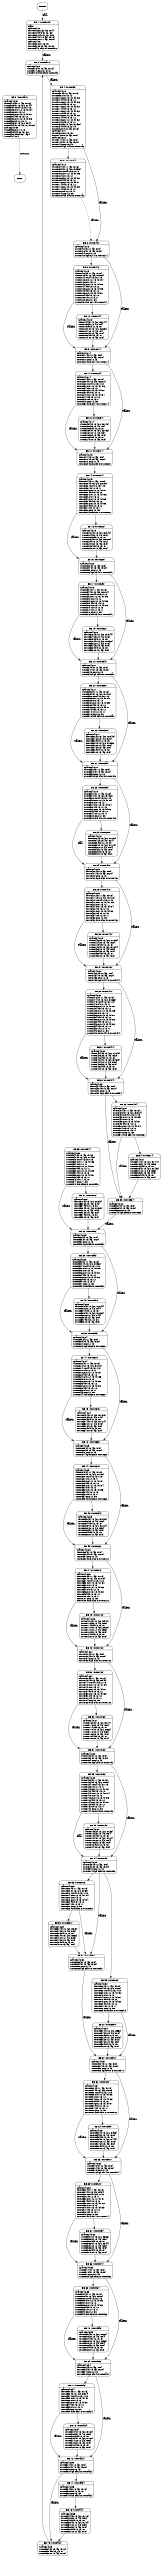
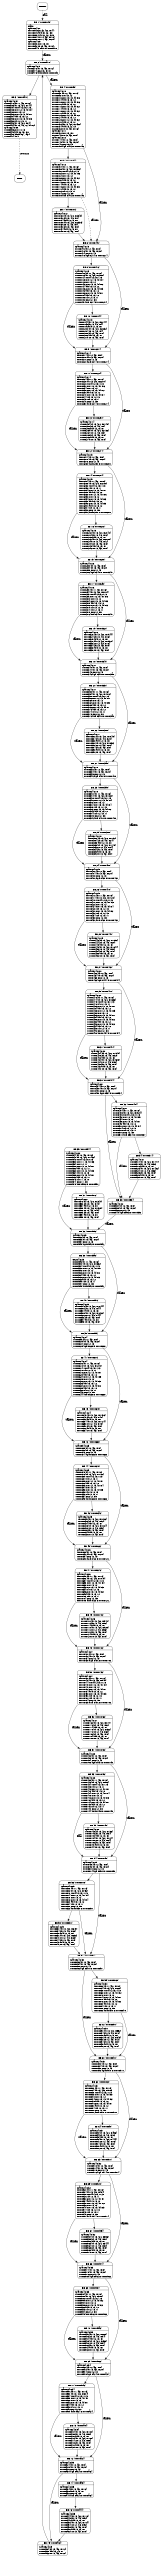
edge "BB 2 (00008a70)" -> "BB 3 (00008a7c)": added
node "BB 7 (0000818c)": added
edge "BB 12 (00008274)" -> "BB 15 (000082e0)": added, label "taken"
edge "BB 23 (000083b0)" -> "BB 24 (00008400)": label "call" -> "taken"
node "BB 38 (000085ac)": text "sparse24.c:23" -> "cmp24.c:23"
edge "BB 54 (000087f8)" -> "BB 59 (00008860)": now "BB 57 (00008850)" -> "BB 59 (00008860)"
